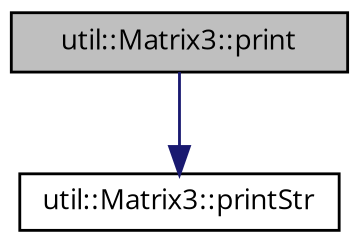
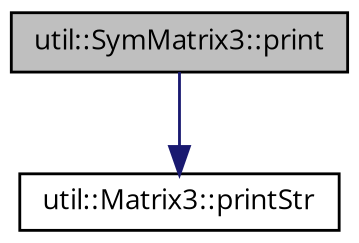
node "util::Matrix3::print": label "util::Matrix3::print" -> "util::SymMatrix3::print"
